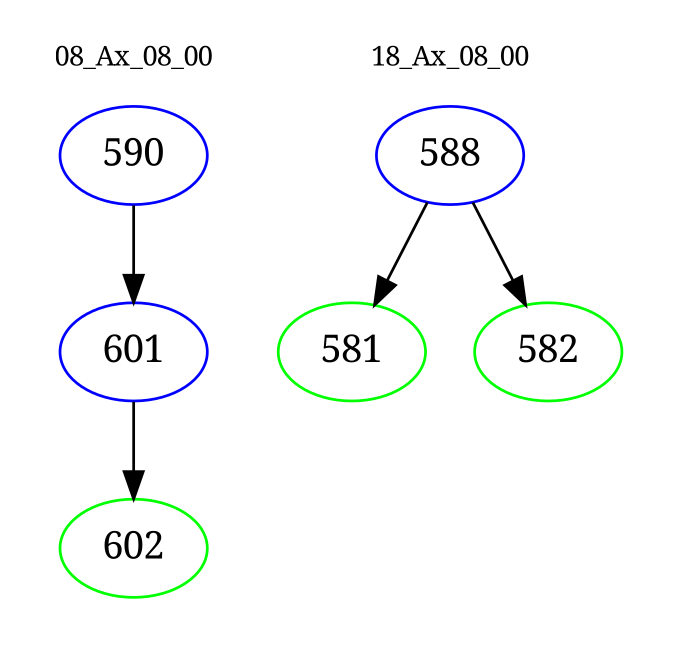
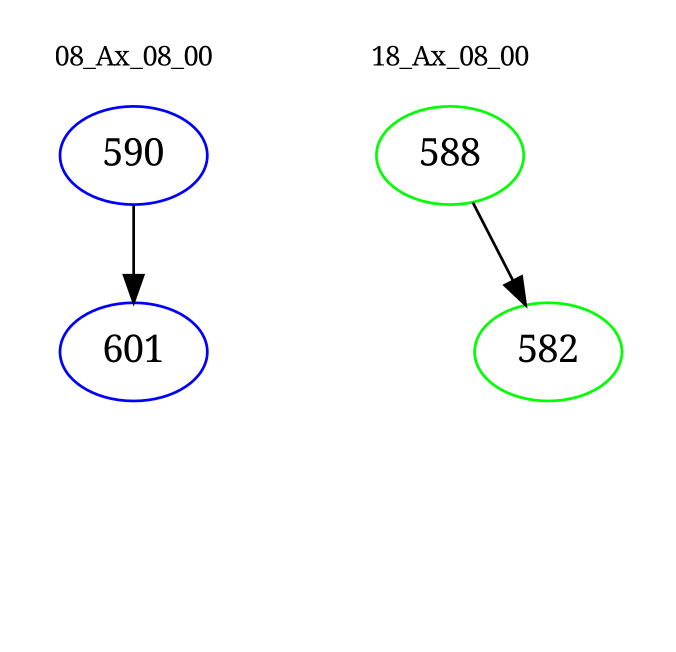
node "588": color blue -> green
node "581": removed
node "602": removed
